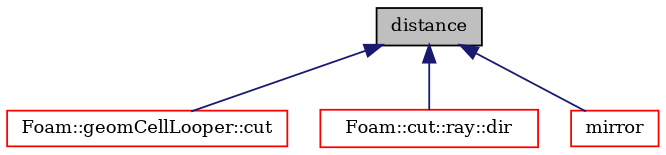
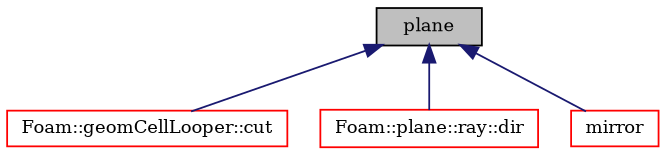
node "distance": label "distance" -> "plane"
node "Foam::cut::ray::dir": label "Foam::cut::ray::dir" -> "Foam::plane::ray::dir"
